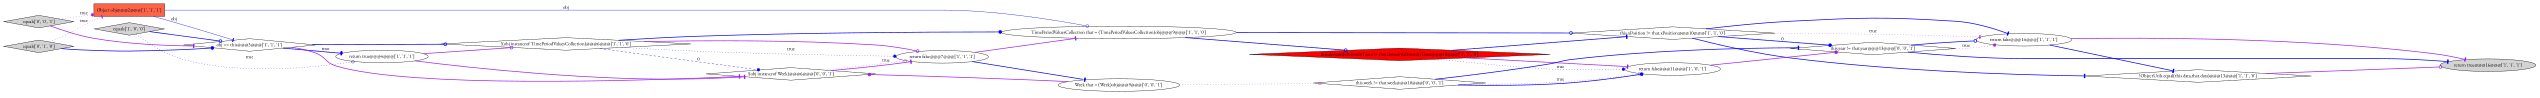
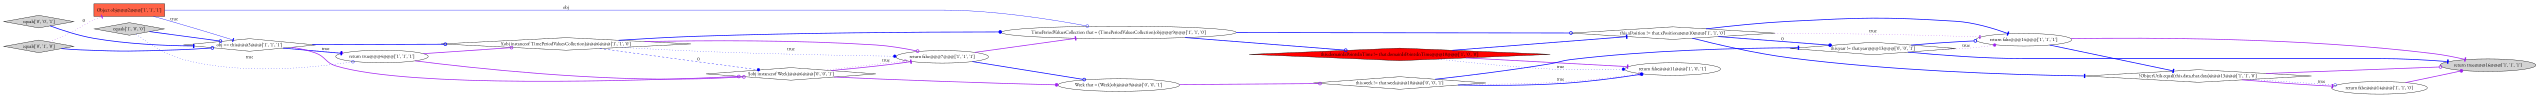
edge "equals['0', '0', '1']" -> "Object obj@@@2@@@['1', '1', '1']": removed, label "true"
edge "Object obj@@@2@@@['1', '1', '1']" -> "obj == this@@@3@@@['1', '1', '1']": label "obj" -> "true"
edge "equals['0', '1', '0']" -> "Object obj@@@2@@@['1', '1', '1']": label "true" -> "0"
edge "equals['0', '0', '1']" -> "obj == this@@@3@@@['1', '1', '1']": color purple -> blue
edge "equals['0', '1', '0']" -> "obj == this@@@3@@@['1', '1', '1']": arrowhead dot -> odot
edge "return false@@@11@@@['1', '0', '1']" -> "this.year != that.year@@@13@@@['0', '0', '1']": removed
edge "return false@@@7@@@['1', '1', '1']" -> "Week that = (Week)obj@@@9@@@['0', '0', '1']": arrowhead tee -> odot
edge "return true@@@4@@@['1', '1', '1']" -> "!(obj instanceof Week)@@@6@@@['0', '0', '1']": arrowhead tee -> odot
edge "Week that = (Week)obj@@@9@@@['0', '0', '1']" -> "!(obj instanceof Week)@@@6@@@['0', '0', '1']": reversed
edge "obj == this@@@3@@@['1', '1', '1']" -> "!(obj instanceof Week)@@@6@@@['0', '0', '1']": arrowhead tee -> odot
edge "Week that = (Week)obj@@@9@@@['0', '0', '1']" -> "this.week != that.week@@@10@@@['0', '0', '1']": style dotted -> bold
node "return false@@@14@@@['1', '1', '0']": added
